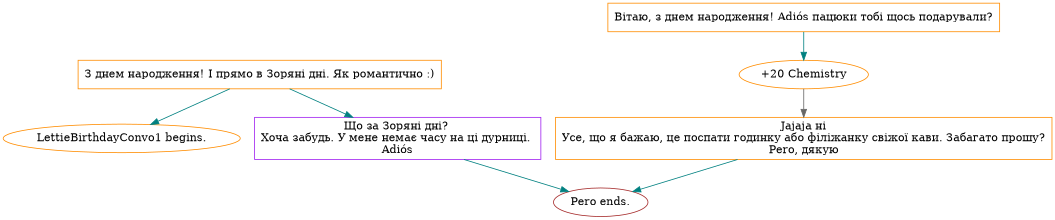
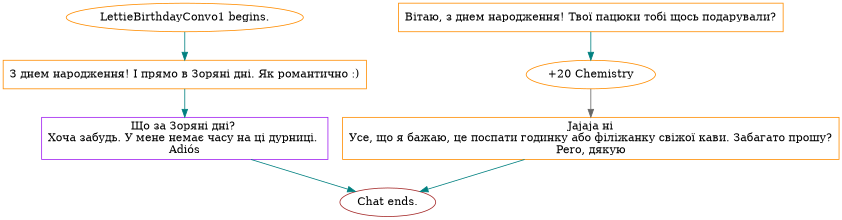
node "Вітаю, з днем народження! Adiós пацюки тобі щось подарували?": label "Вітаю, з днем народження! Adiós пацюки тобі щось подарували?" -> "Вітаю, з днем народження! Твої пацюки тобі щось подарували?"
edge "З днем ​​народження! І прямо в Зоряні дні. Як романтично :)" -> "LettieBirthdayConvo1 begins.": reversed
node "Pero ends.": label "Pero ends." -> "Chat ends."
